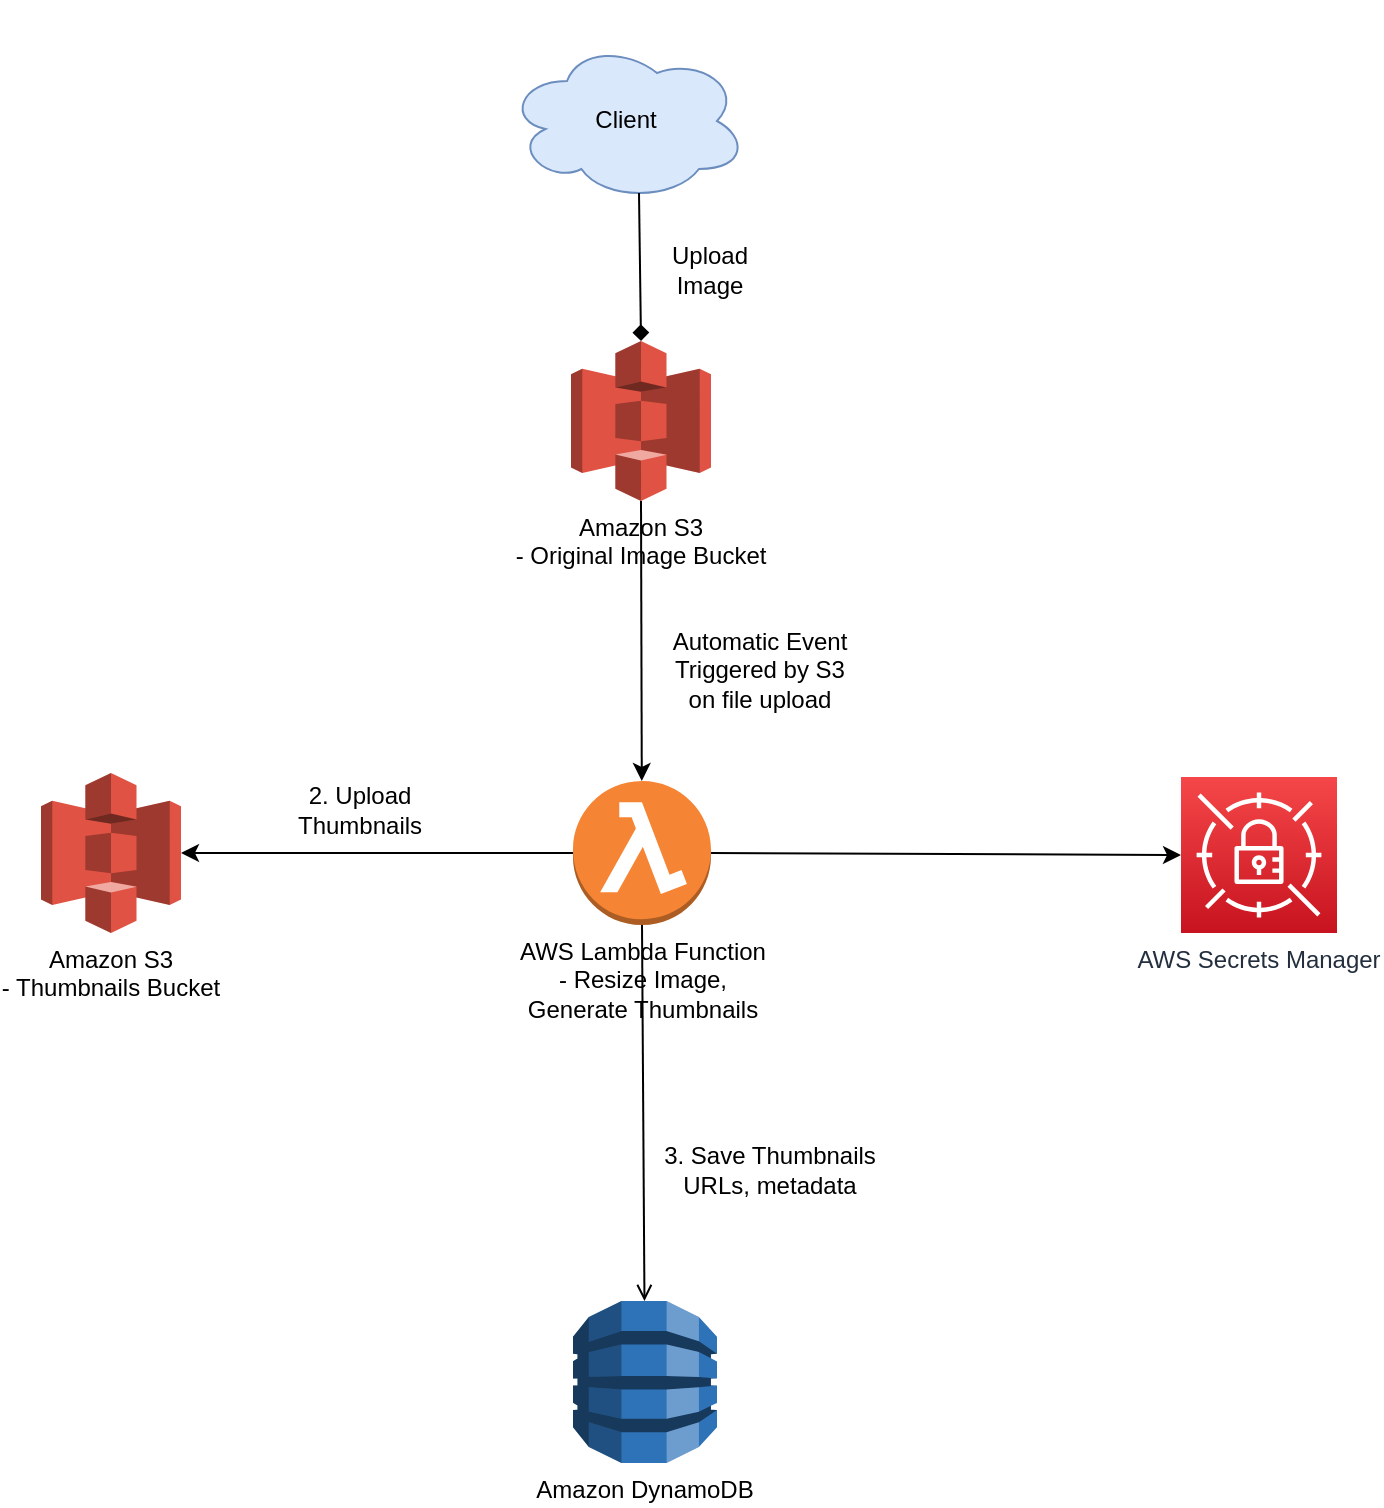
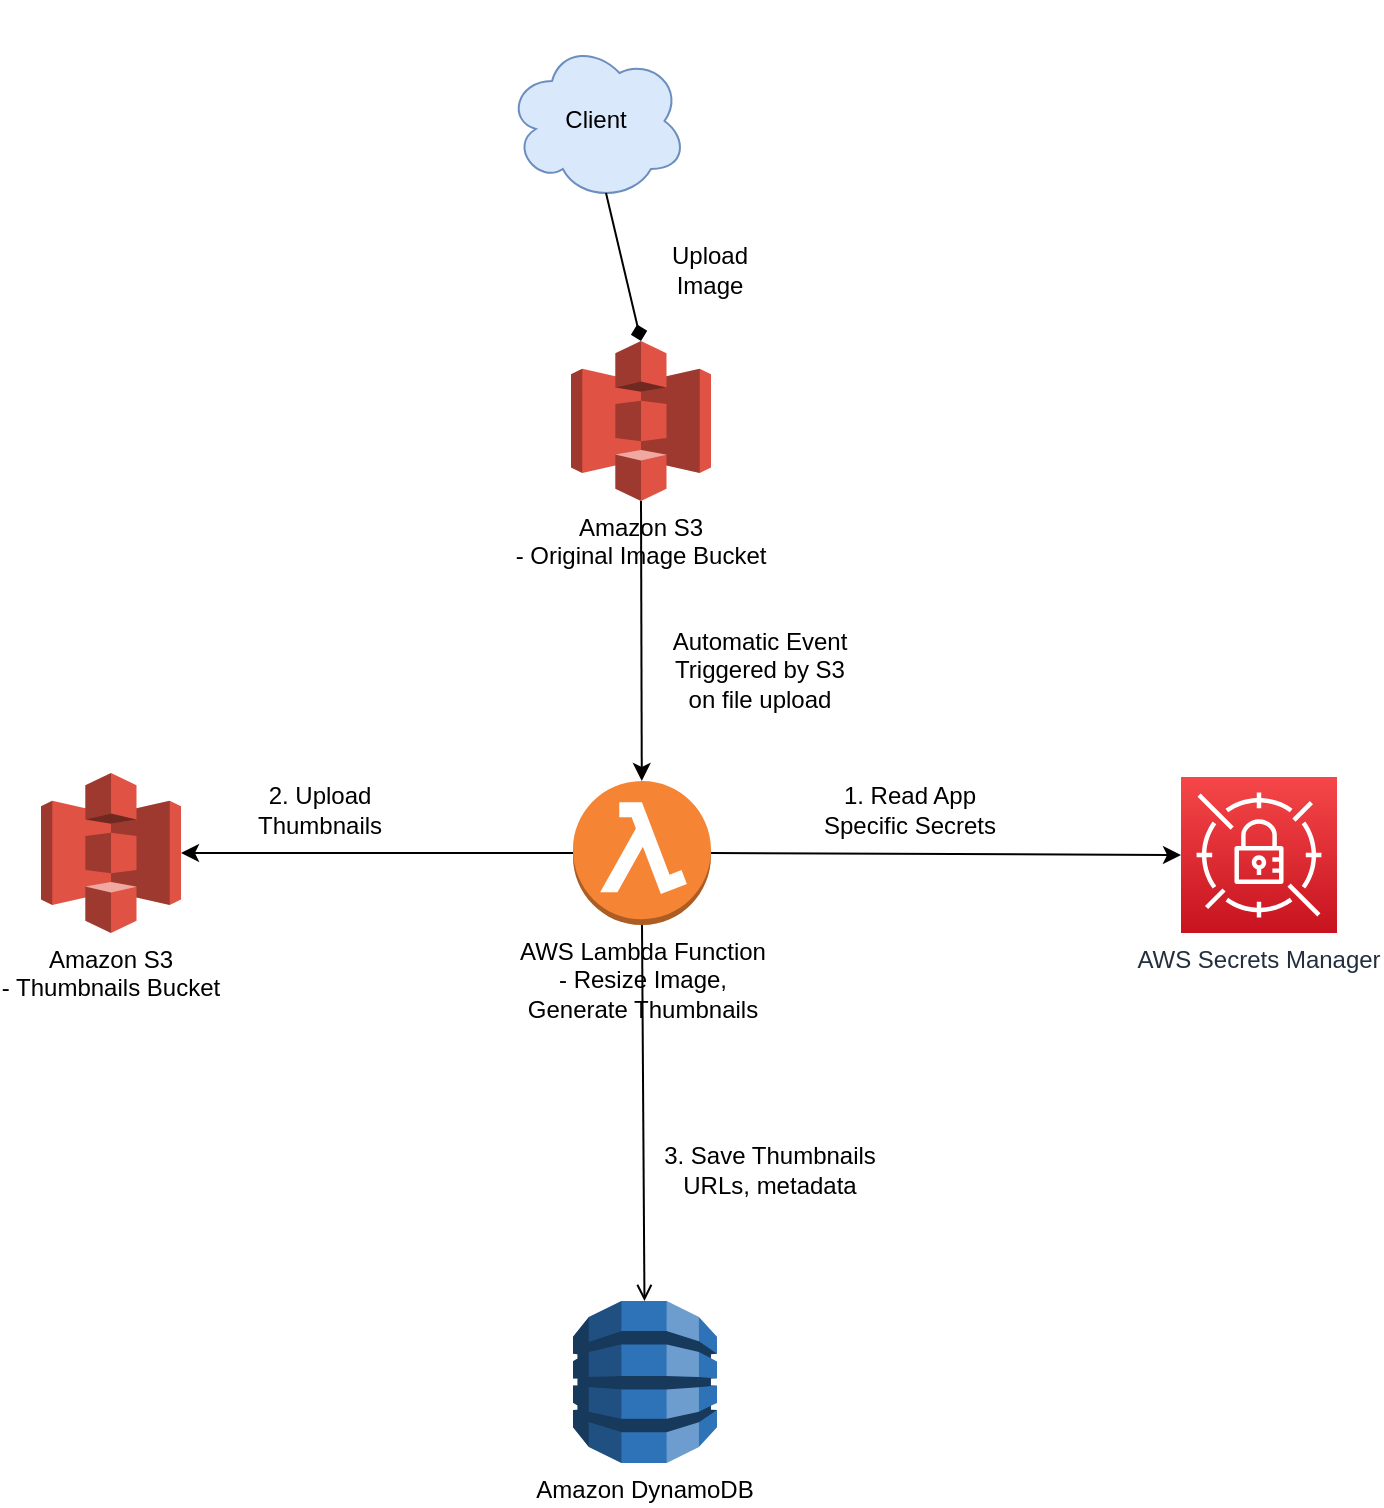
node "Client": size 240x160 -> 180x160
node "2. Upload Thumbnails": moved (361, 811) -> (321, 811)
node "1. Read App Specific Secrets": added
